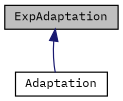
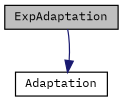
edge "Adaptation" -> "ExpAdaptation": reversed
